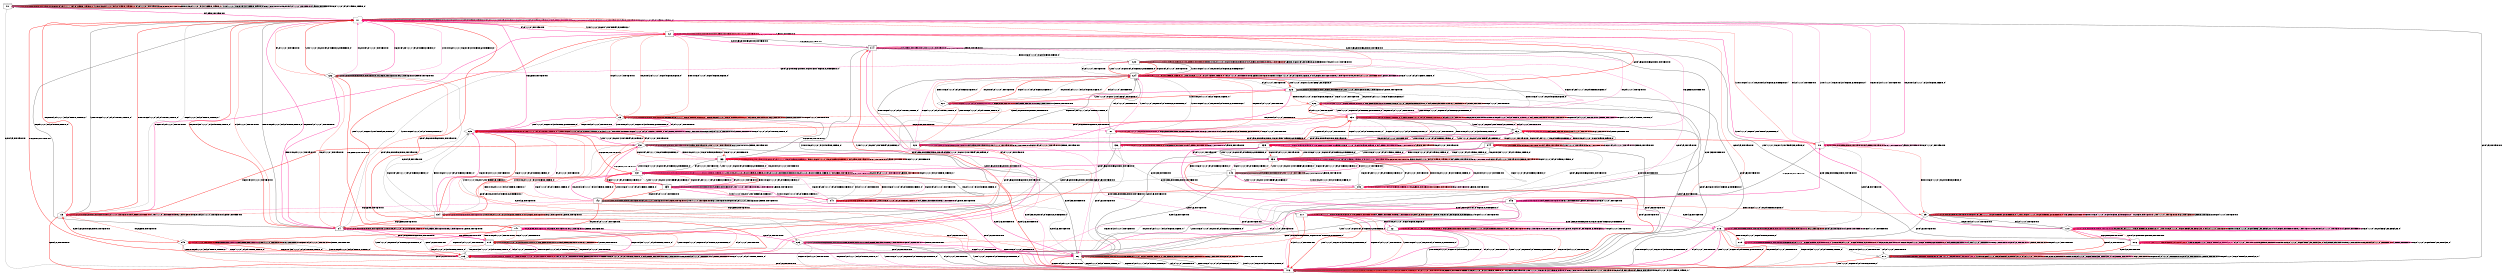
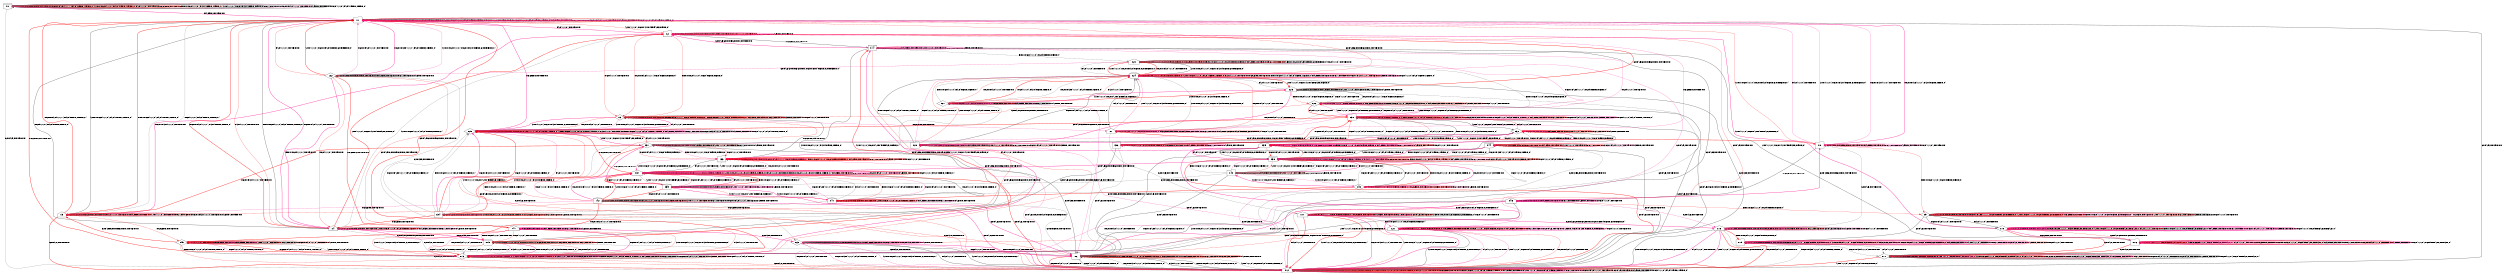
edge "s41" -> "s6": label "CLOSE/TIMEOUT" -> "CURRENT/TIMEOUT"
